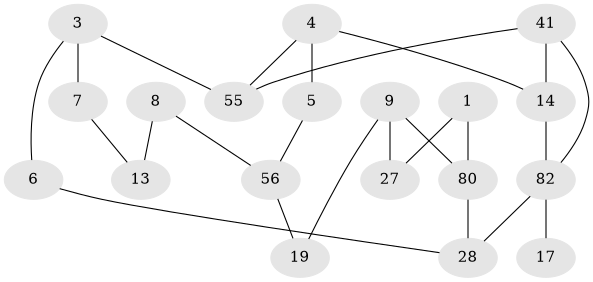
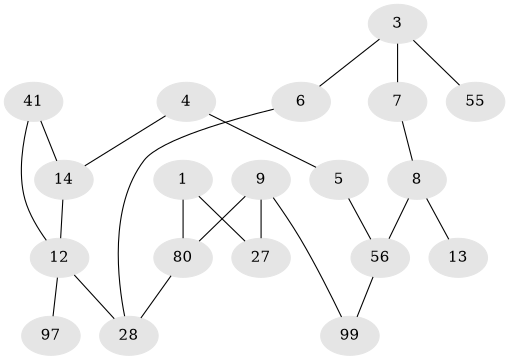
edge "41" -- "55": removed
edge "4" -- "55": removed
edge "7" -- "13": now "7" -- "8"
node "82": label "82" -> "12"
node "19": label "19" -> "99"
node "17": label "17" -> "97"
